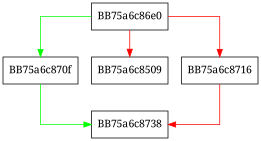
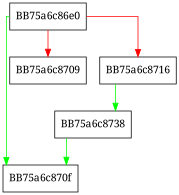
node "BB75a6c8509": label "BB75a6c8509" -> "BB75a6c8709"
edge "BB75a6c870f" -> "BB75a6c8738": reversed
edge "BB75a6c8716" -> "BB75a6c8738": color red -> green
